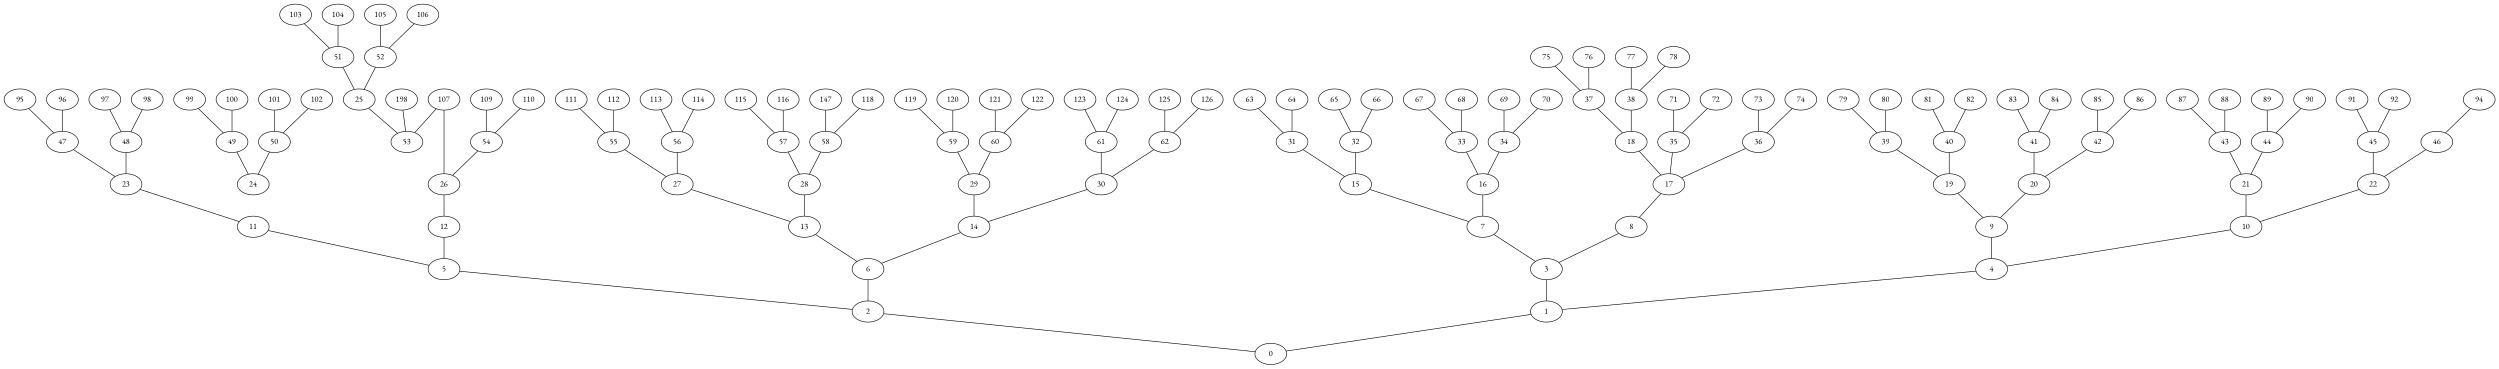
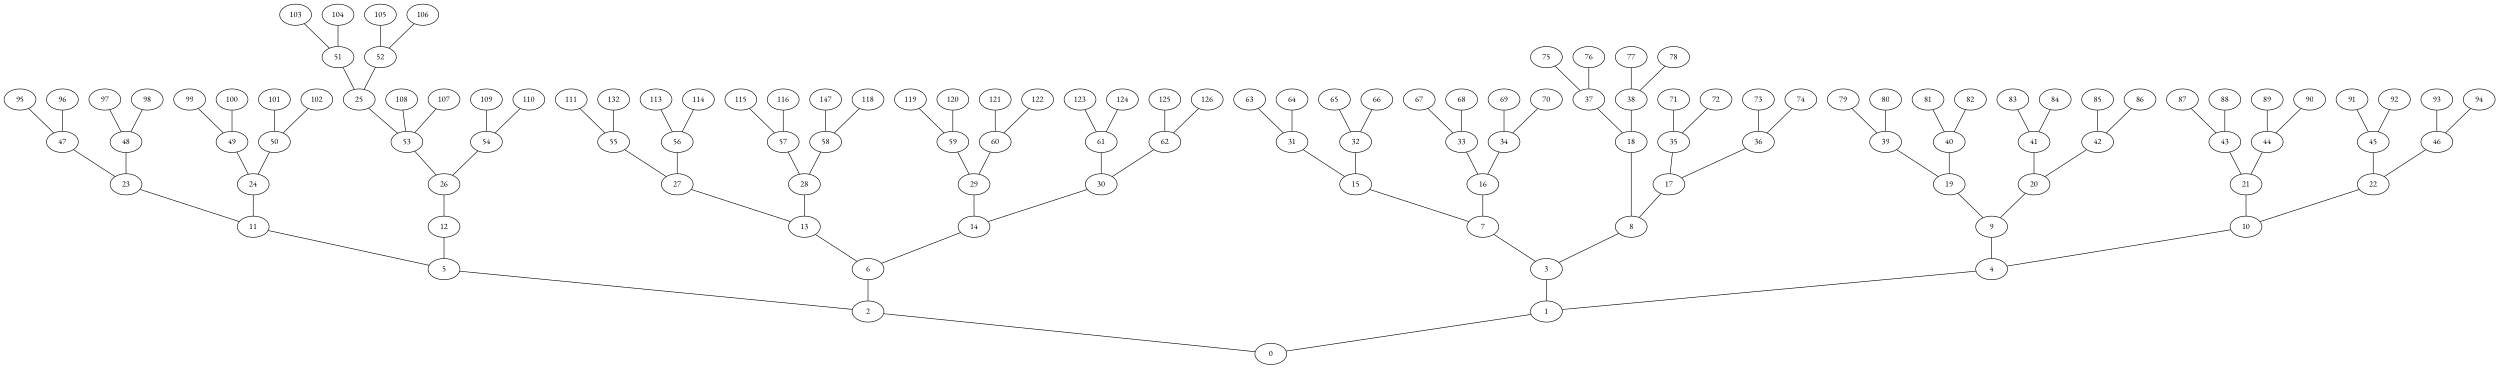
node "198": label "198" -> "108"
node "112": label "112" -> "132"
node "93": added
edge "107" -- "26": now "53" -- "26"
edge "18" -- "17": now "18" -- "8"
edge "24" -- "11": added
